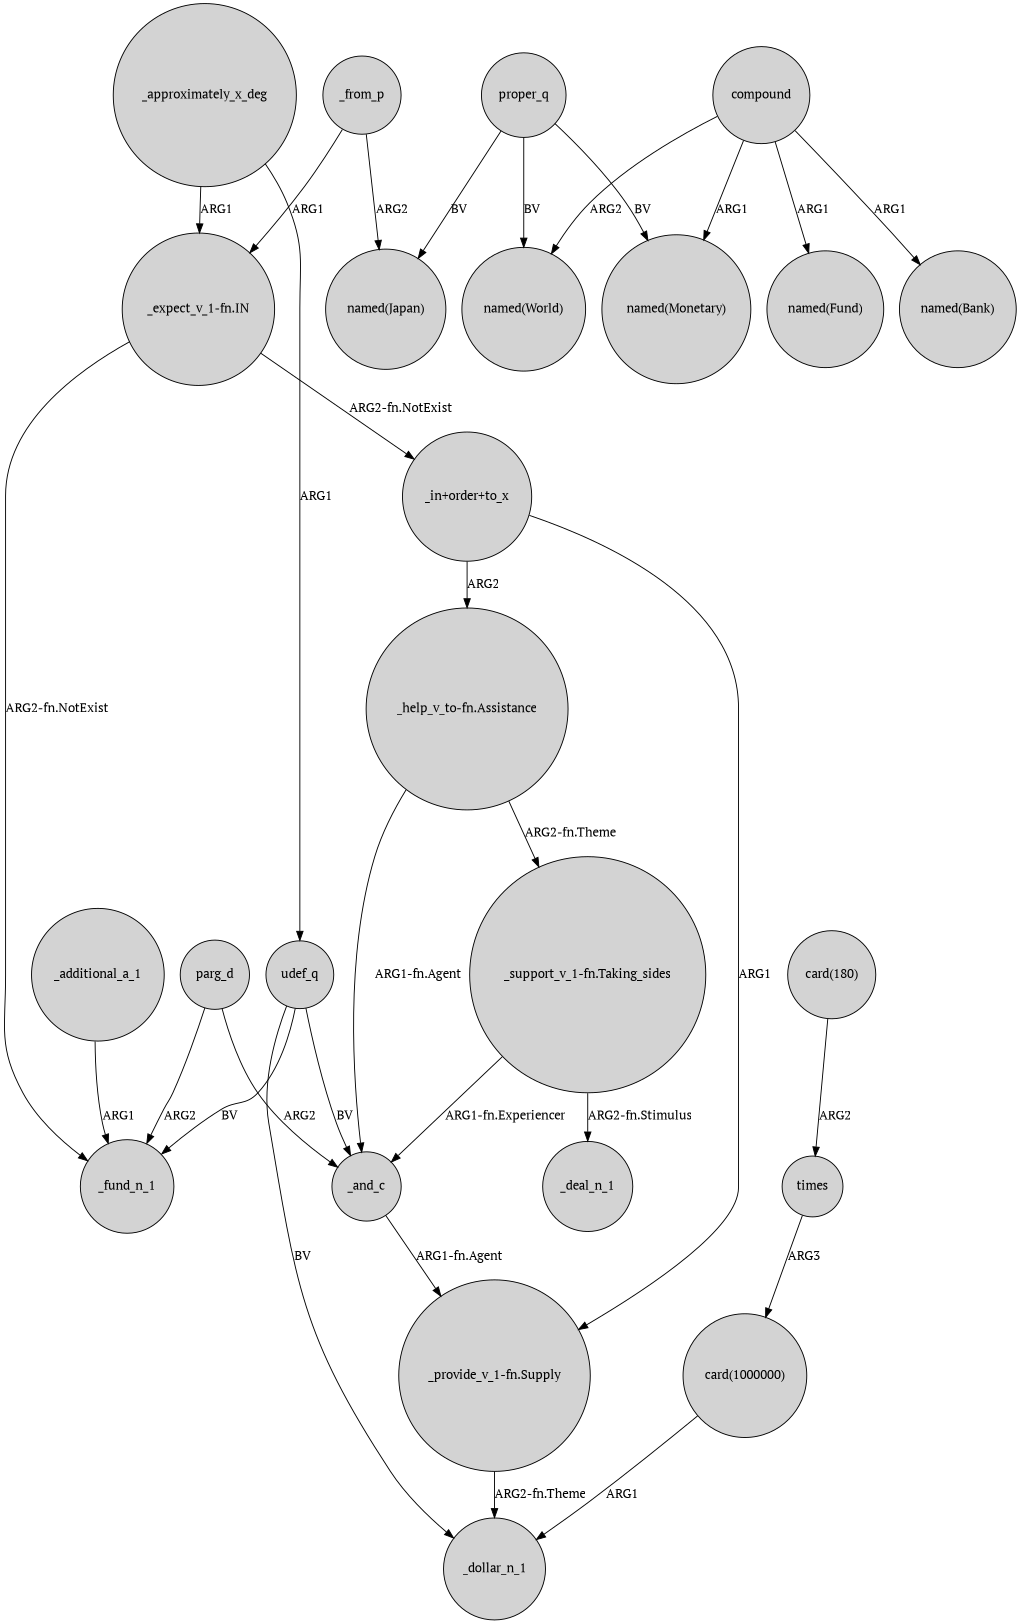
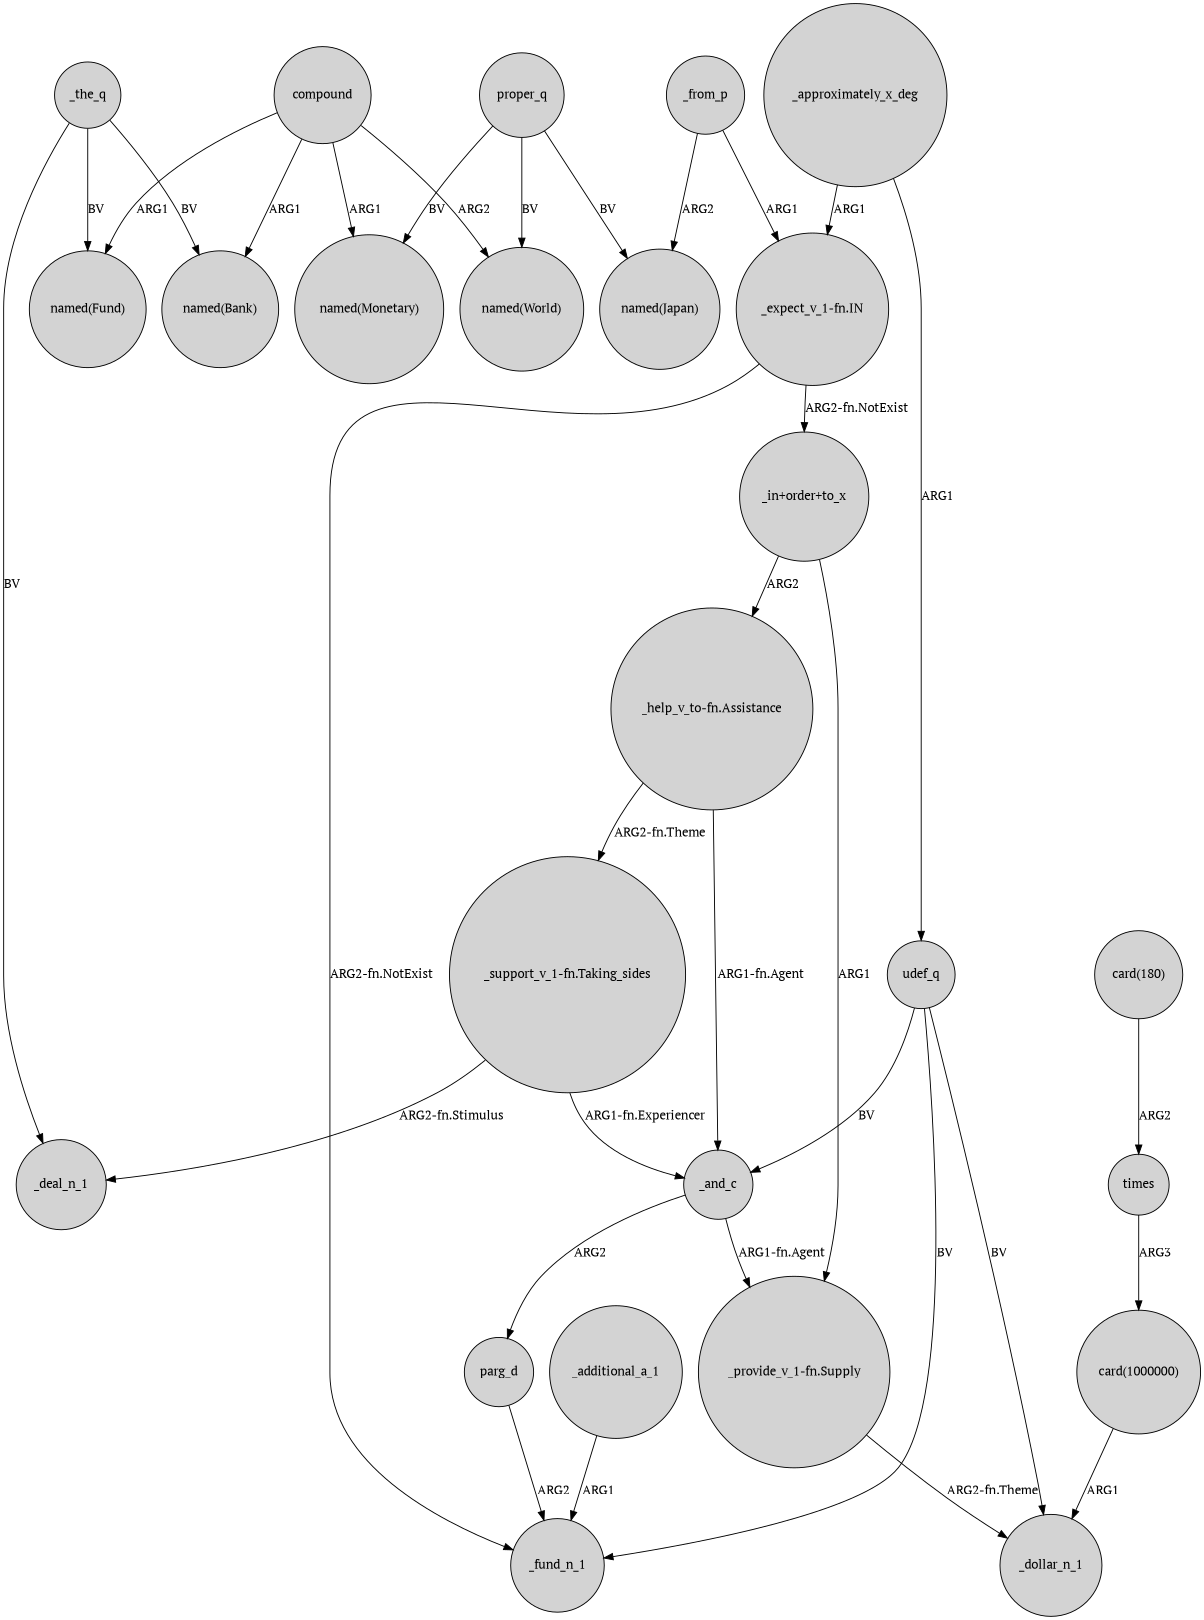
node "_the_q": added
edge "parg_d" -> "_and_c": reversed
